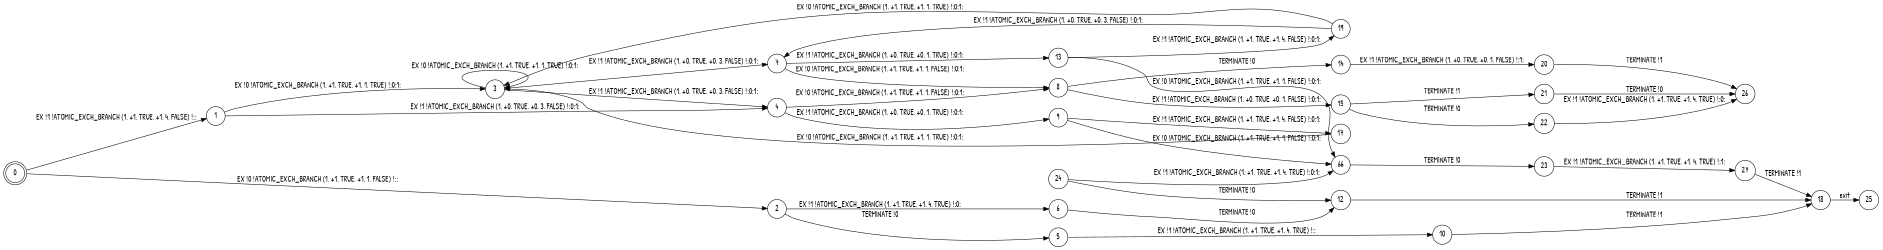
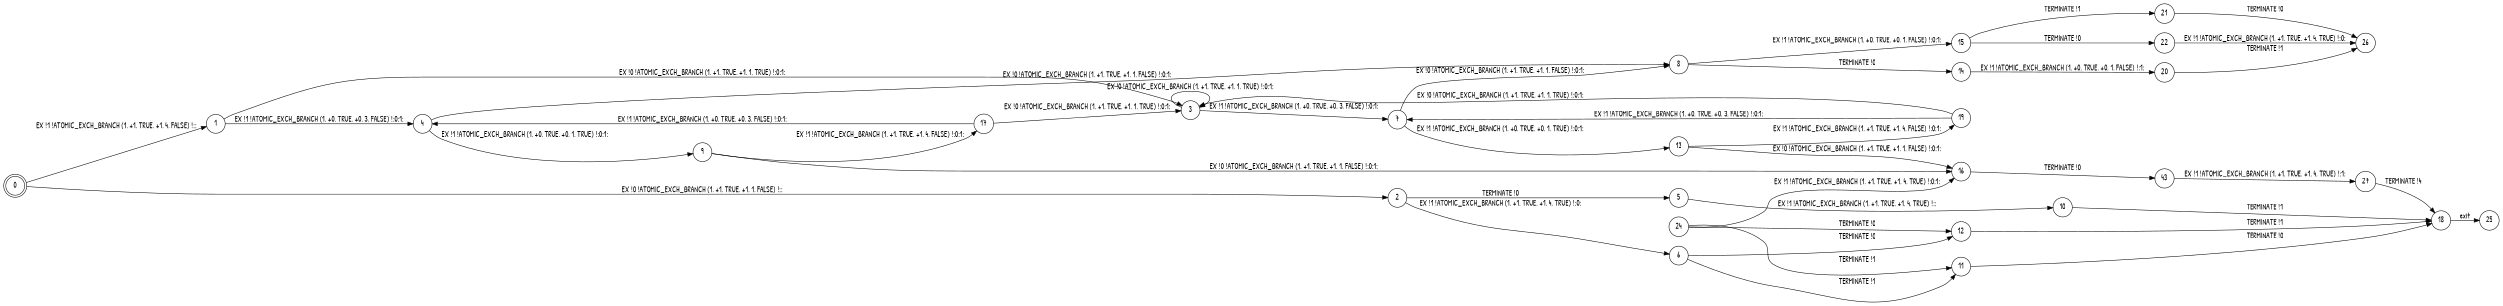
edge "3" -> "4": now "17" -> "4"
node "66": label "66" -> "16"
node "23": label "23" -> "43"
edge "27" -> "18": label "TERMINATE !1" -> "TERMINATE !4"
node "11": added
